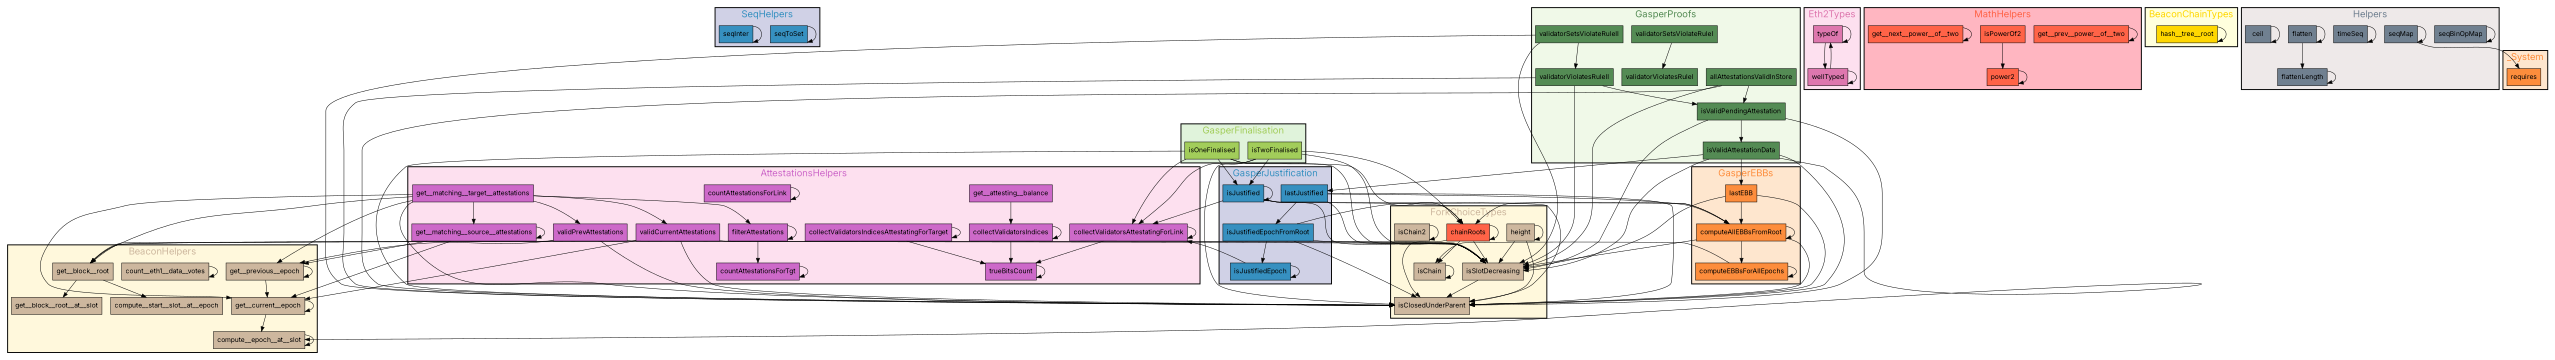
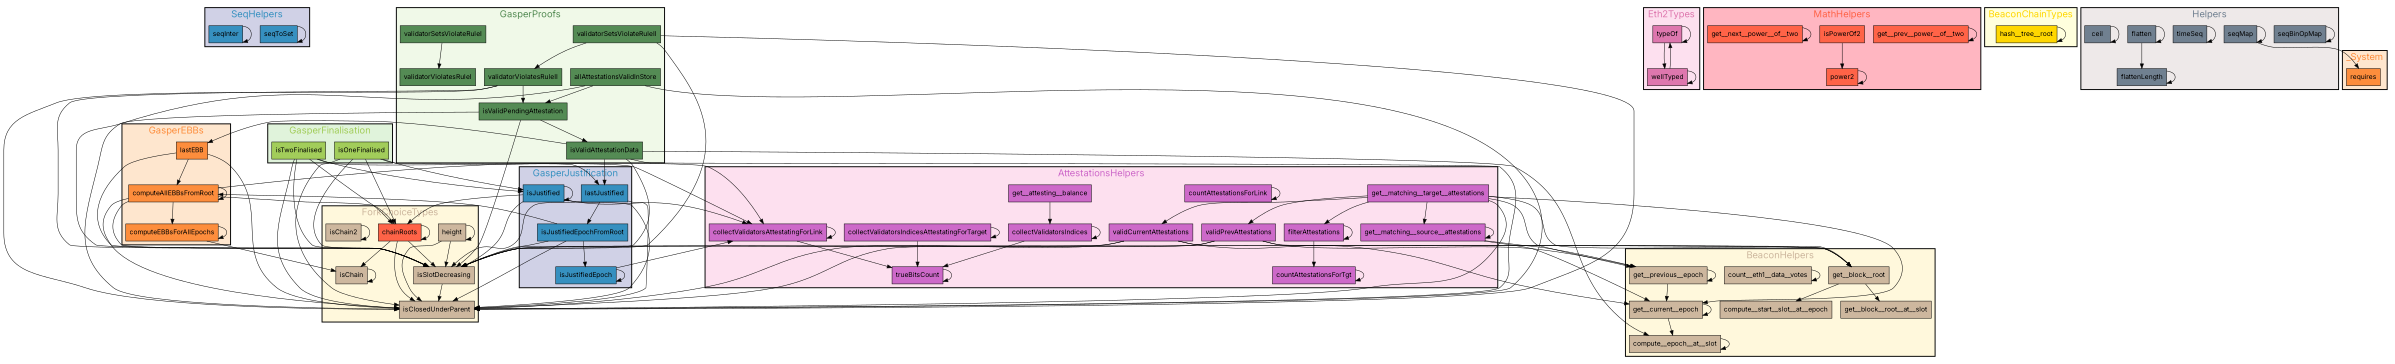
edge "lastJustified" -> "computeAllEBBsFromRoot": reversed
